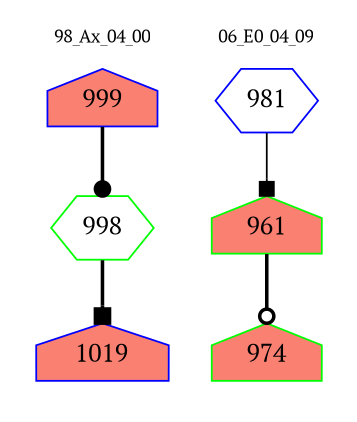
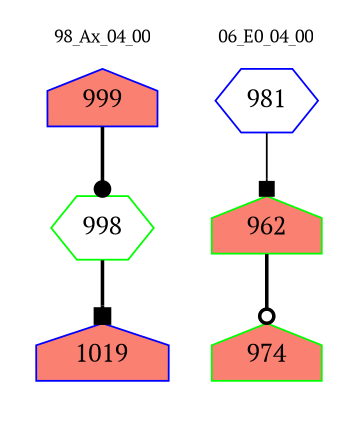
cluster "06_E0_04_09": label "06_E0_04_09" -> "06_E0_04_00"
node "961": label "961" -> "962"
